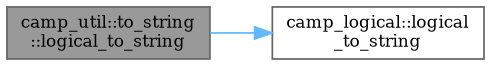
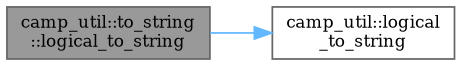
node "camp_logical::logical _to_string": label "camp_logical::logical _to_string" -> "camp_util::logical _to_string"
